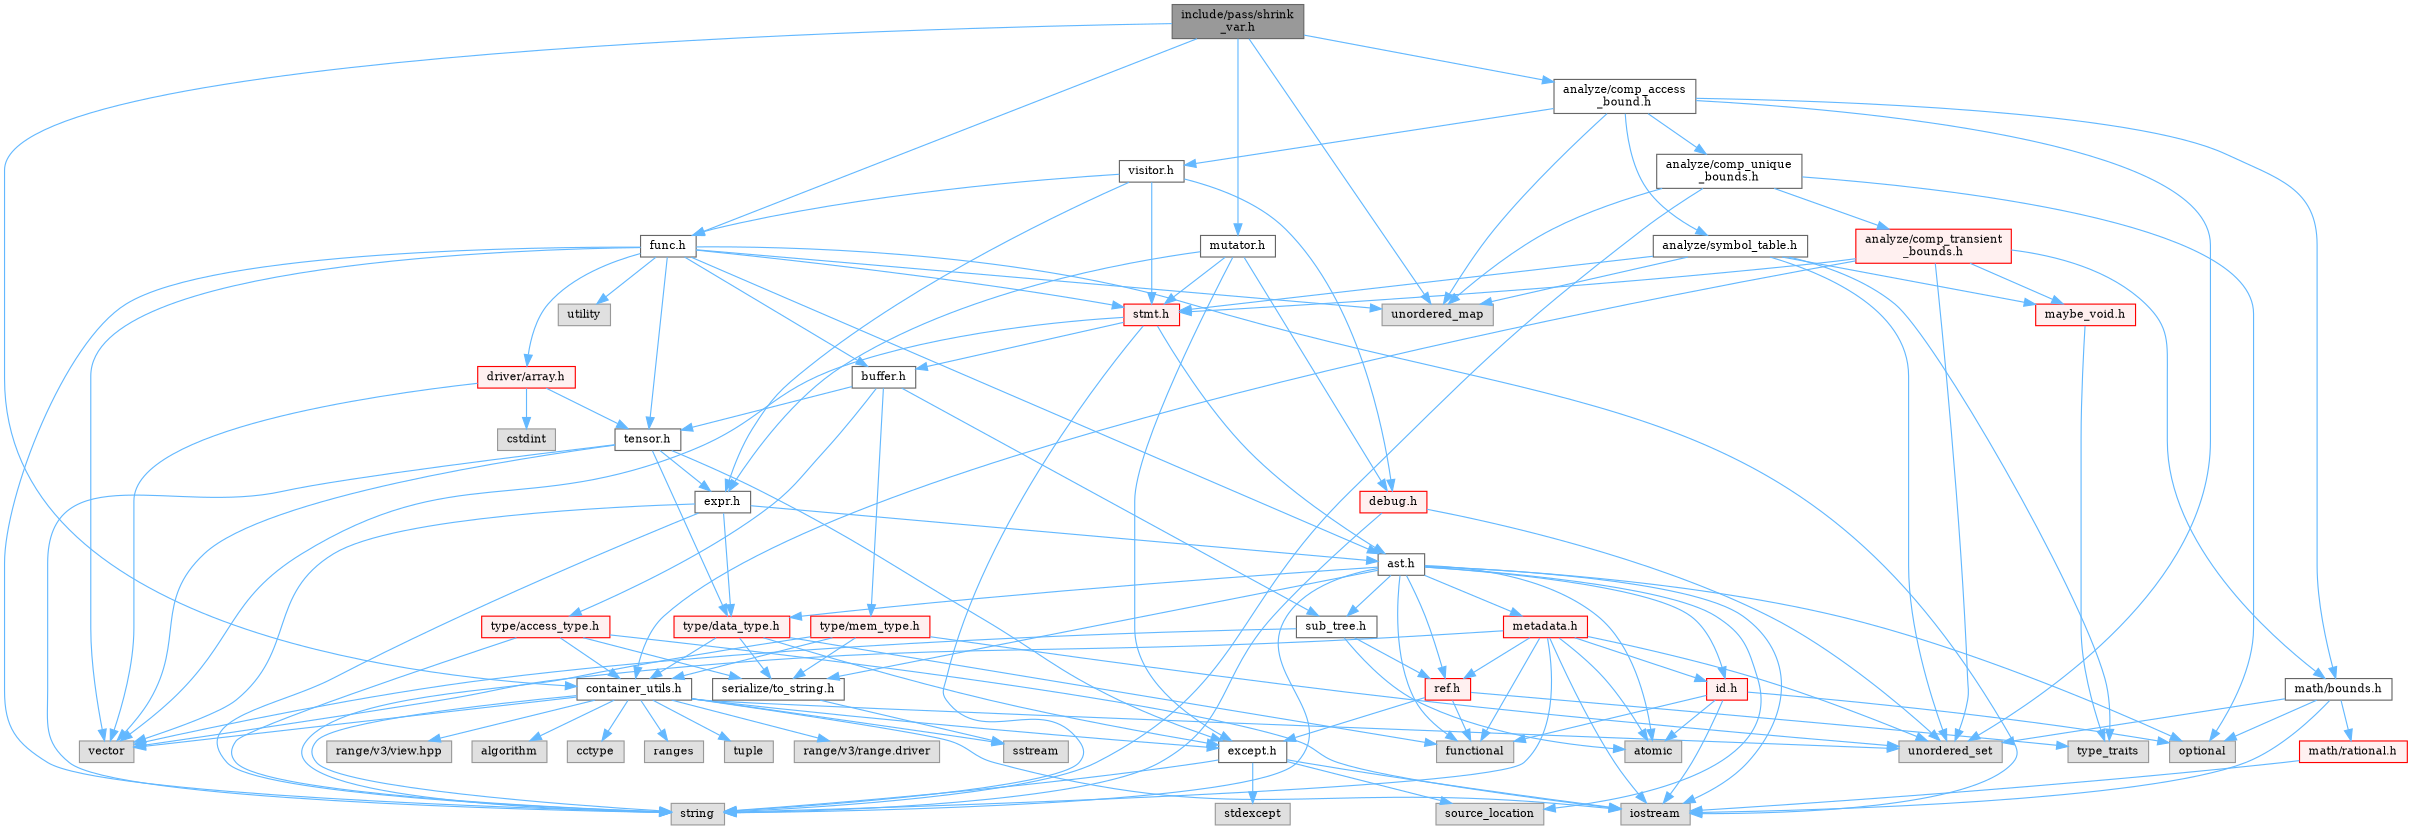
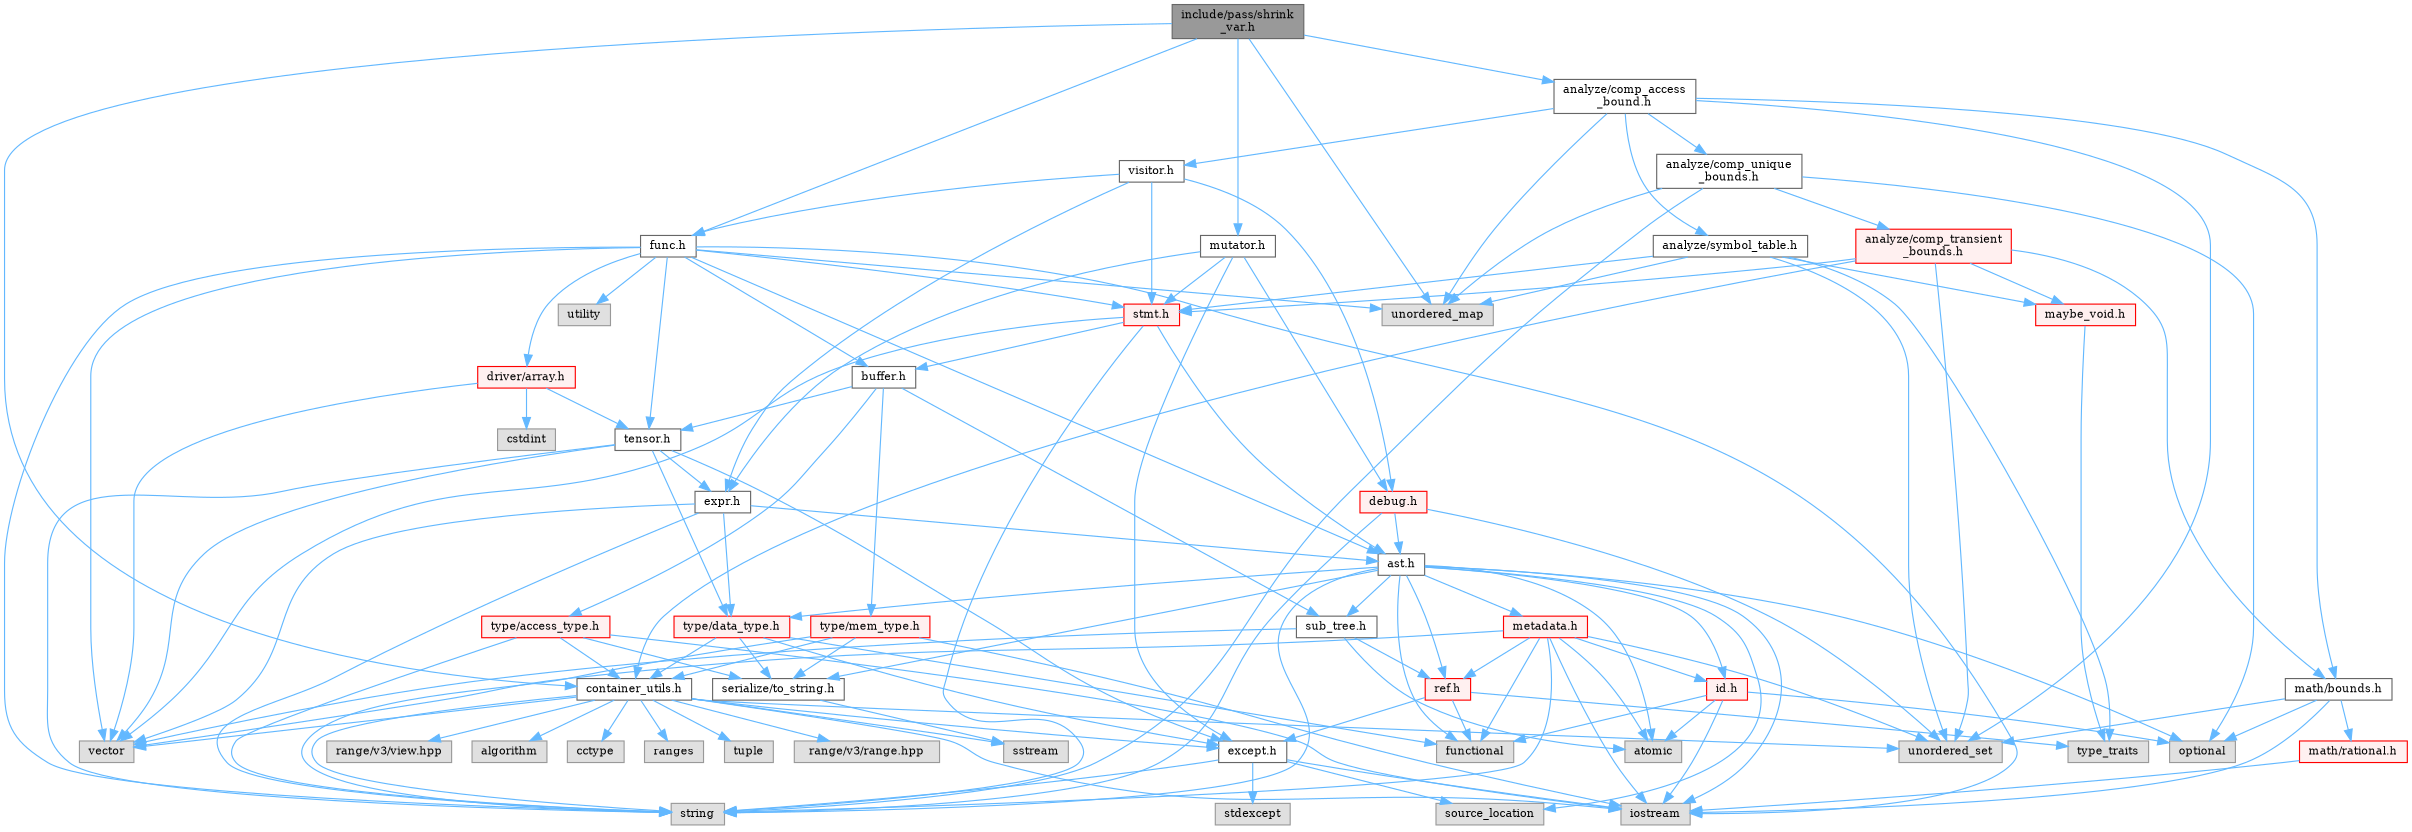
edge "debug.h" -> "ast.h": added
edge "type/mem_type.h" -> "unordered_set": now "type/mem_type.h" -> "iostream"
node "range/v3/range.driver": label "range/v3/range.driver" -> "range/v3/range.hpp"
